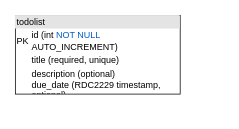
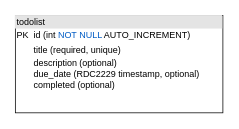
node "todolist PK id (int NOT NULL AUTO_INCREMENT) title (required, unique) description (optional) due_date (RDC2229 timestamp, optional) completed (optional)": size 165x79 -> 208x98
